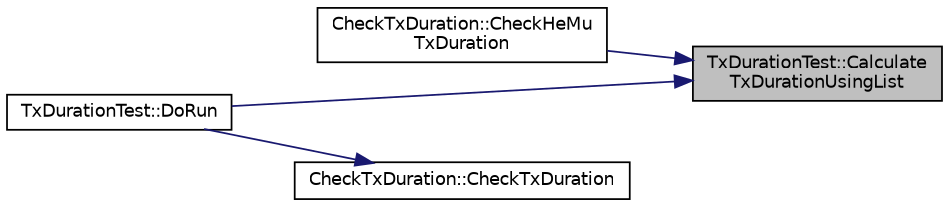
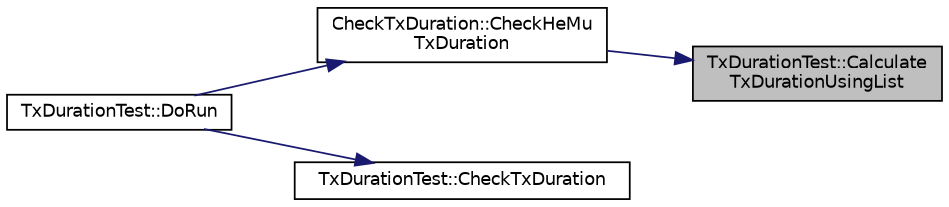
edge "TxDurationTest::DoRun" -> "TxDurationTest::Calculate TxDurationUsingList": now "TxDurationTest::DoRun" -> "CheckTxDuration::CheckHeMu TxDuration"
node "CheckTxDuration::CheckTxDuration": label "CheckTxDuration::CheckTxDuration" -> "TxDurationTest::CheckTxDuration"
